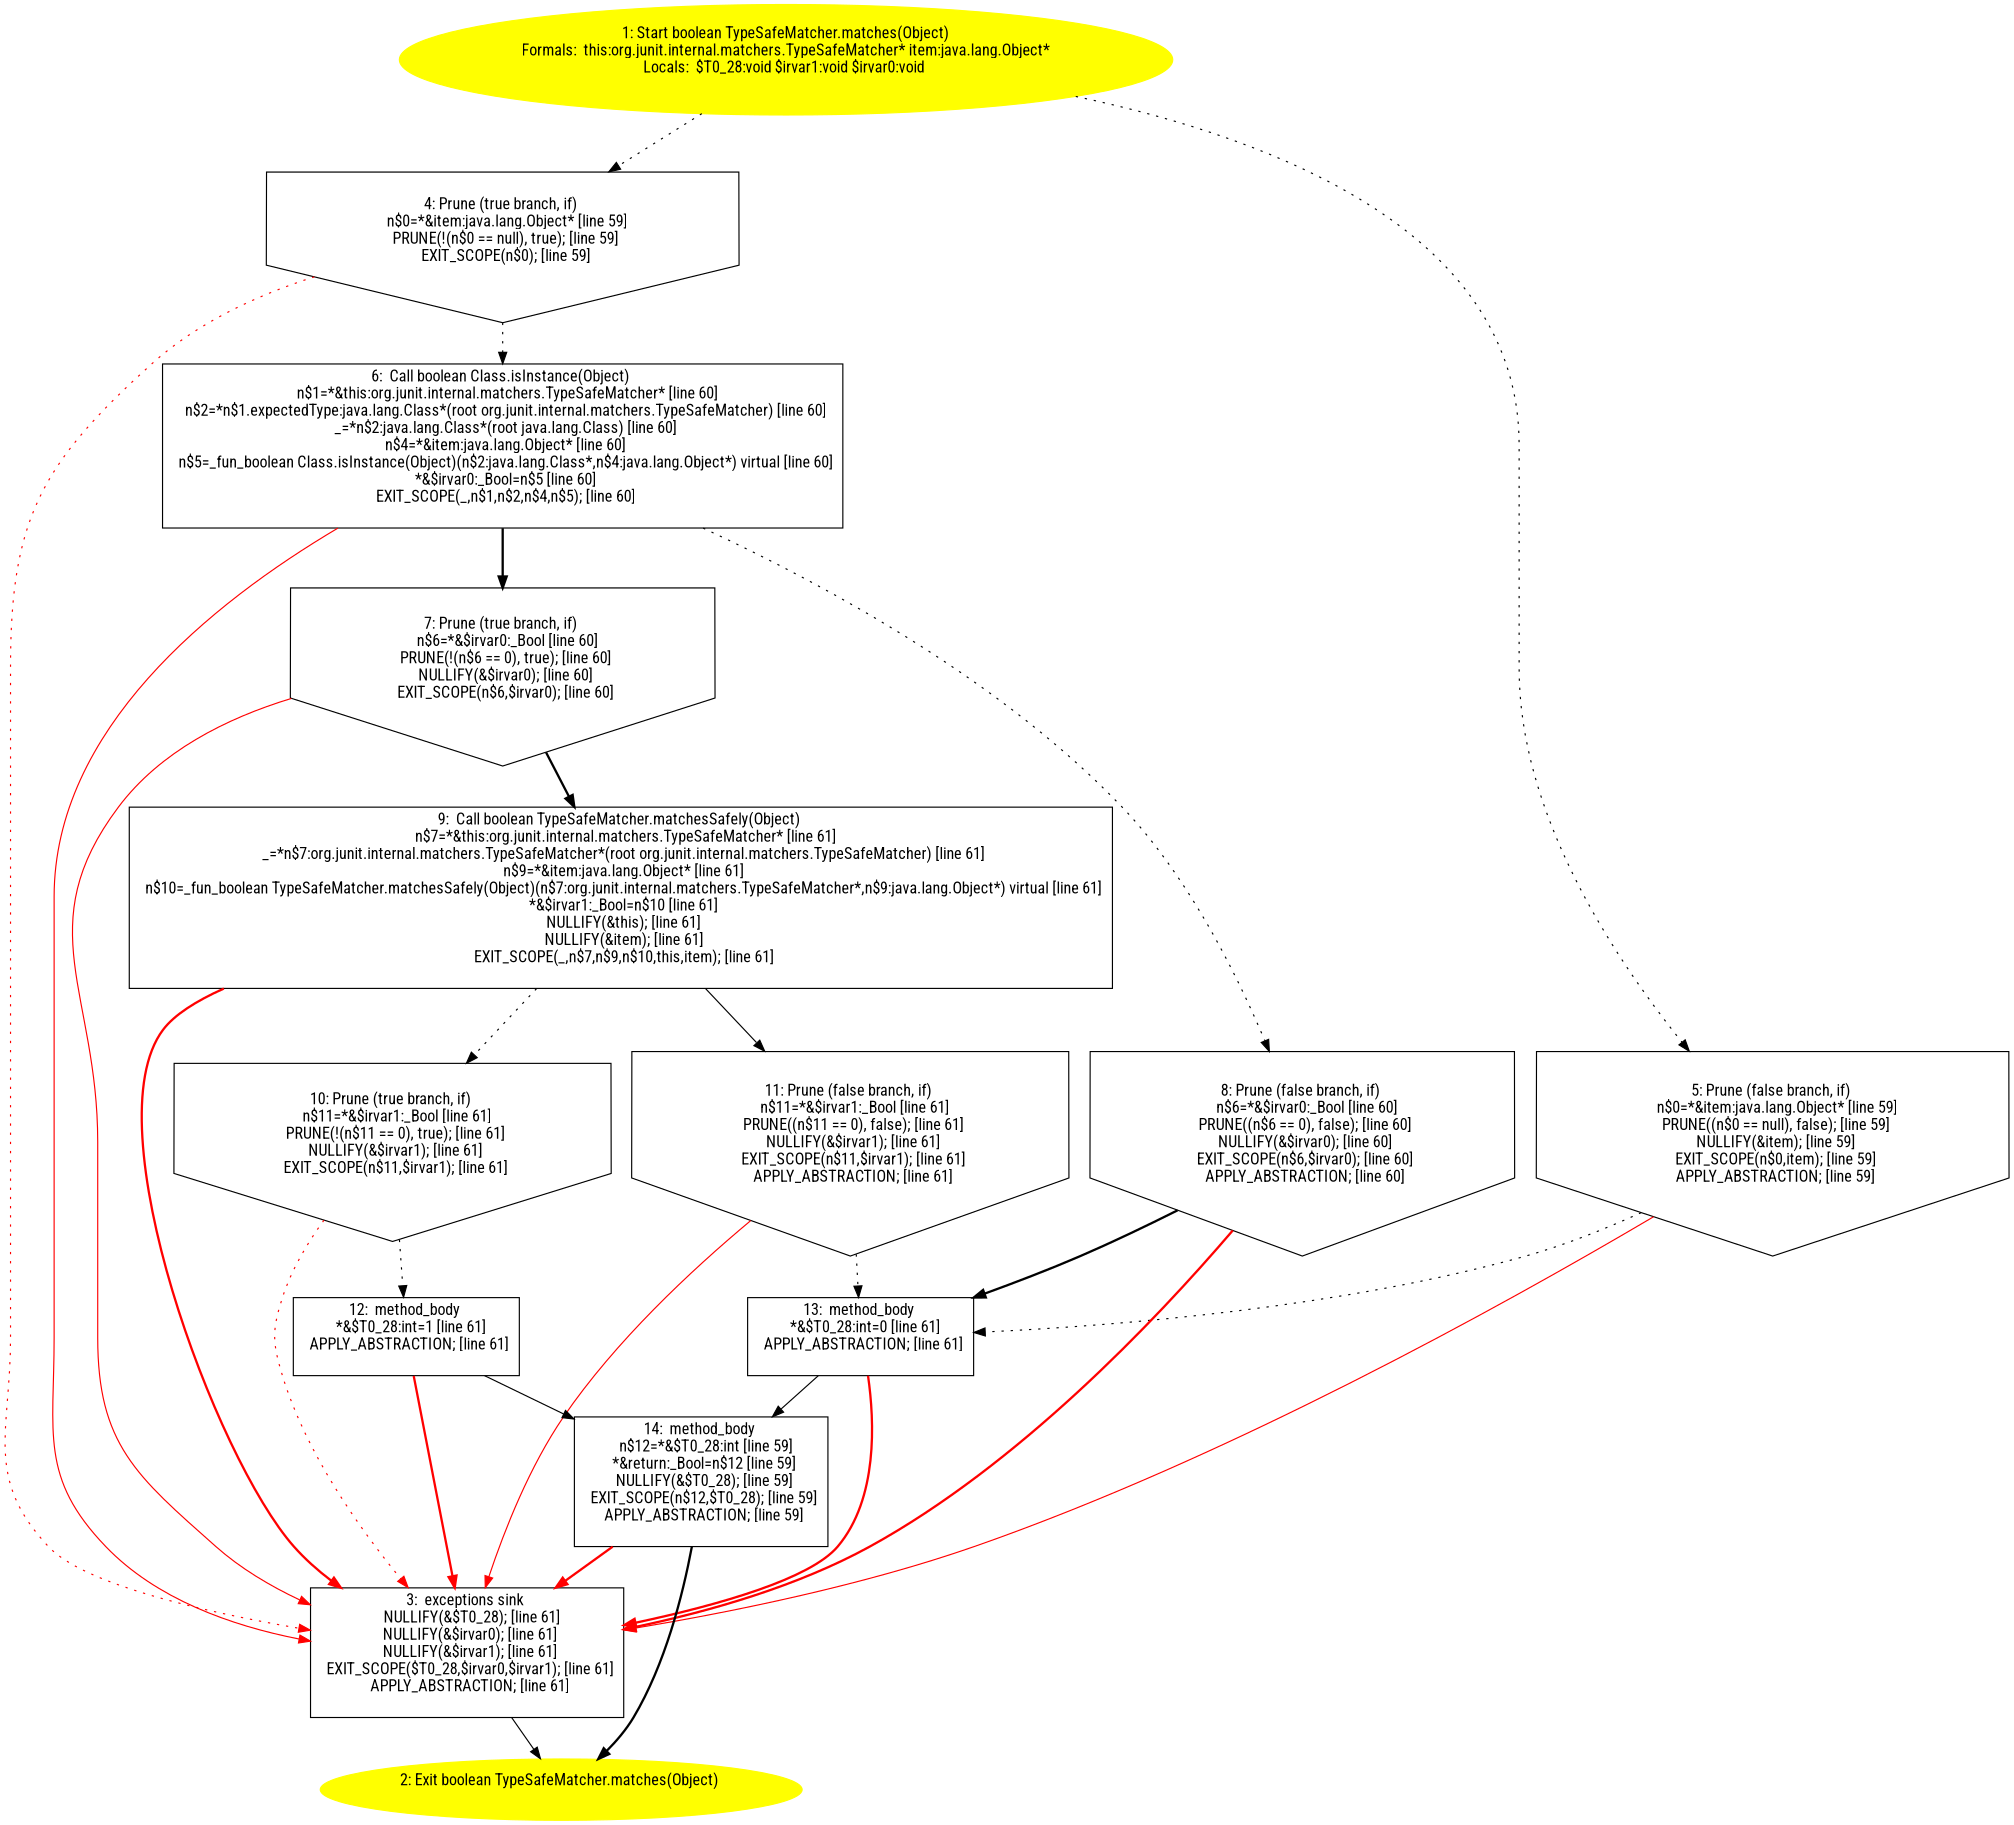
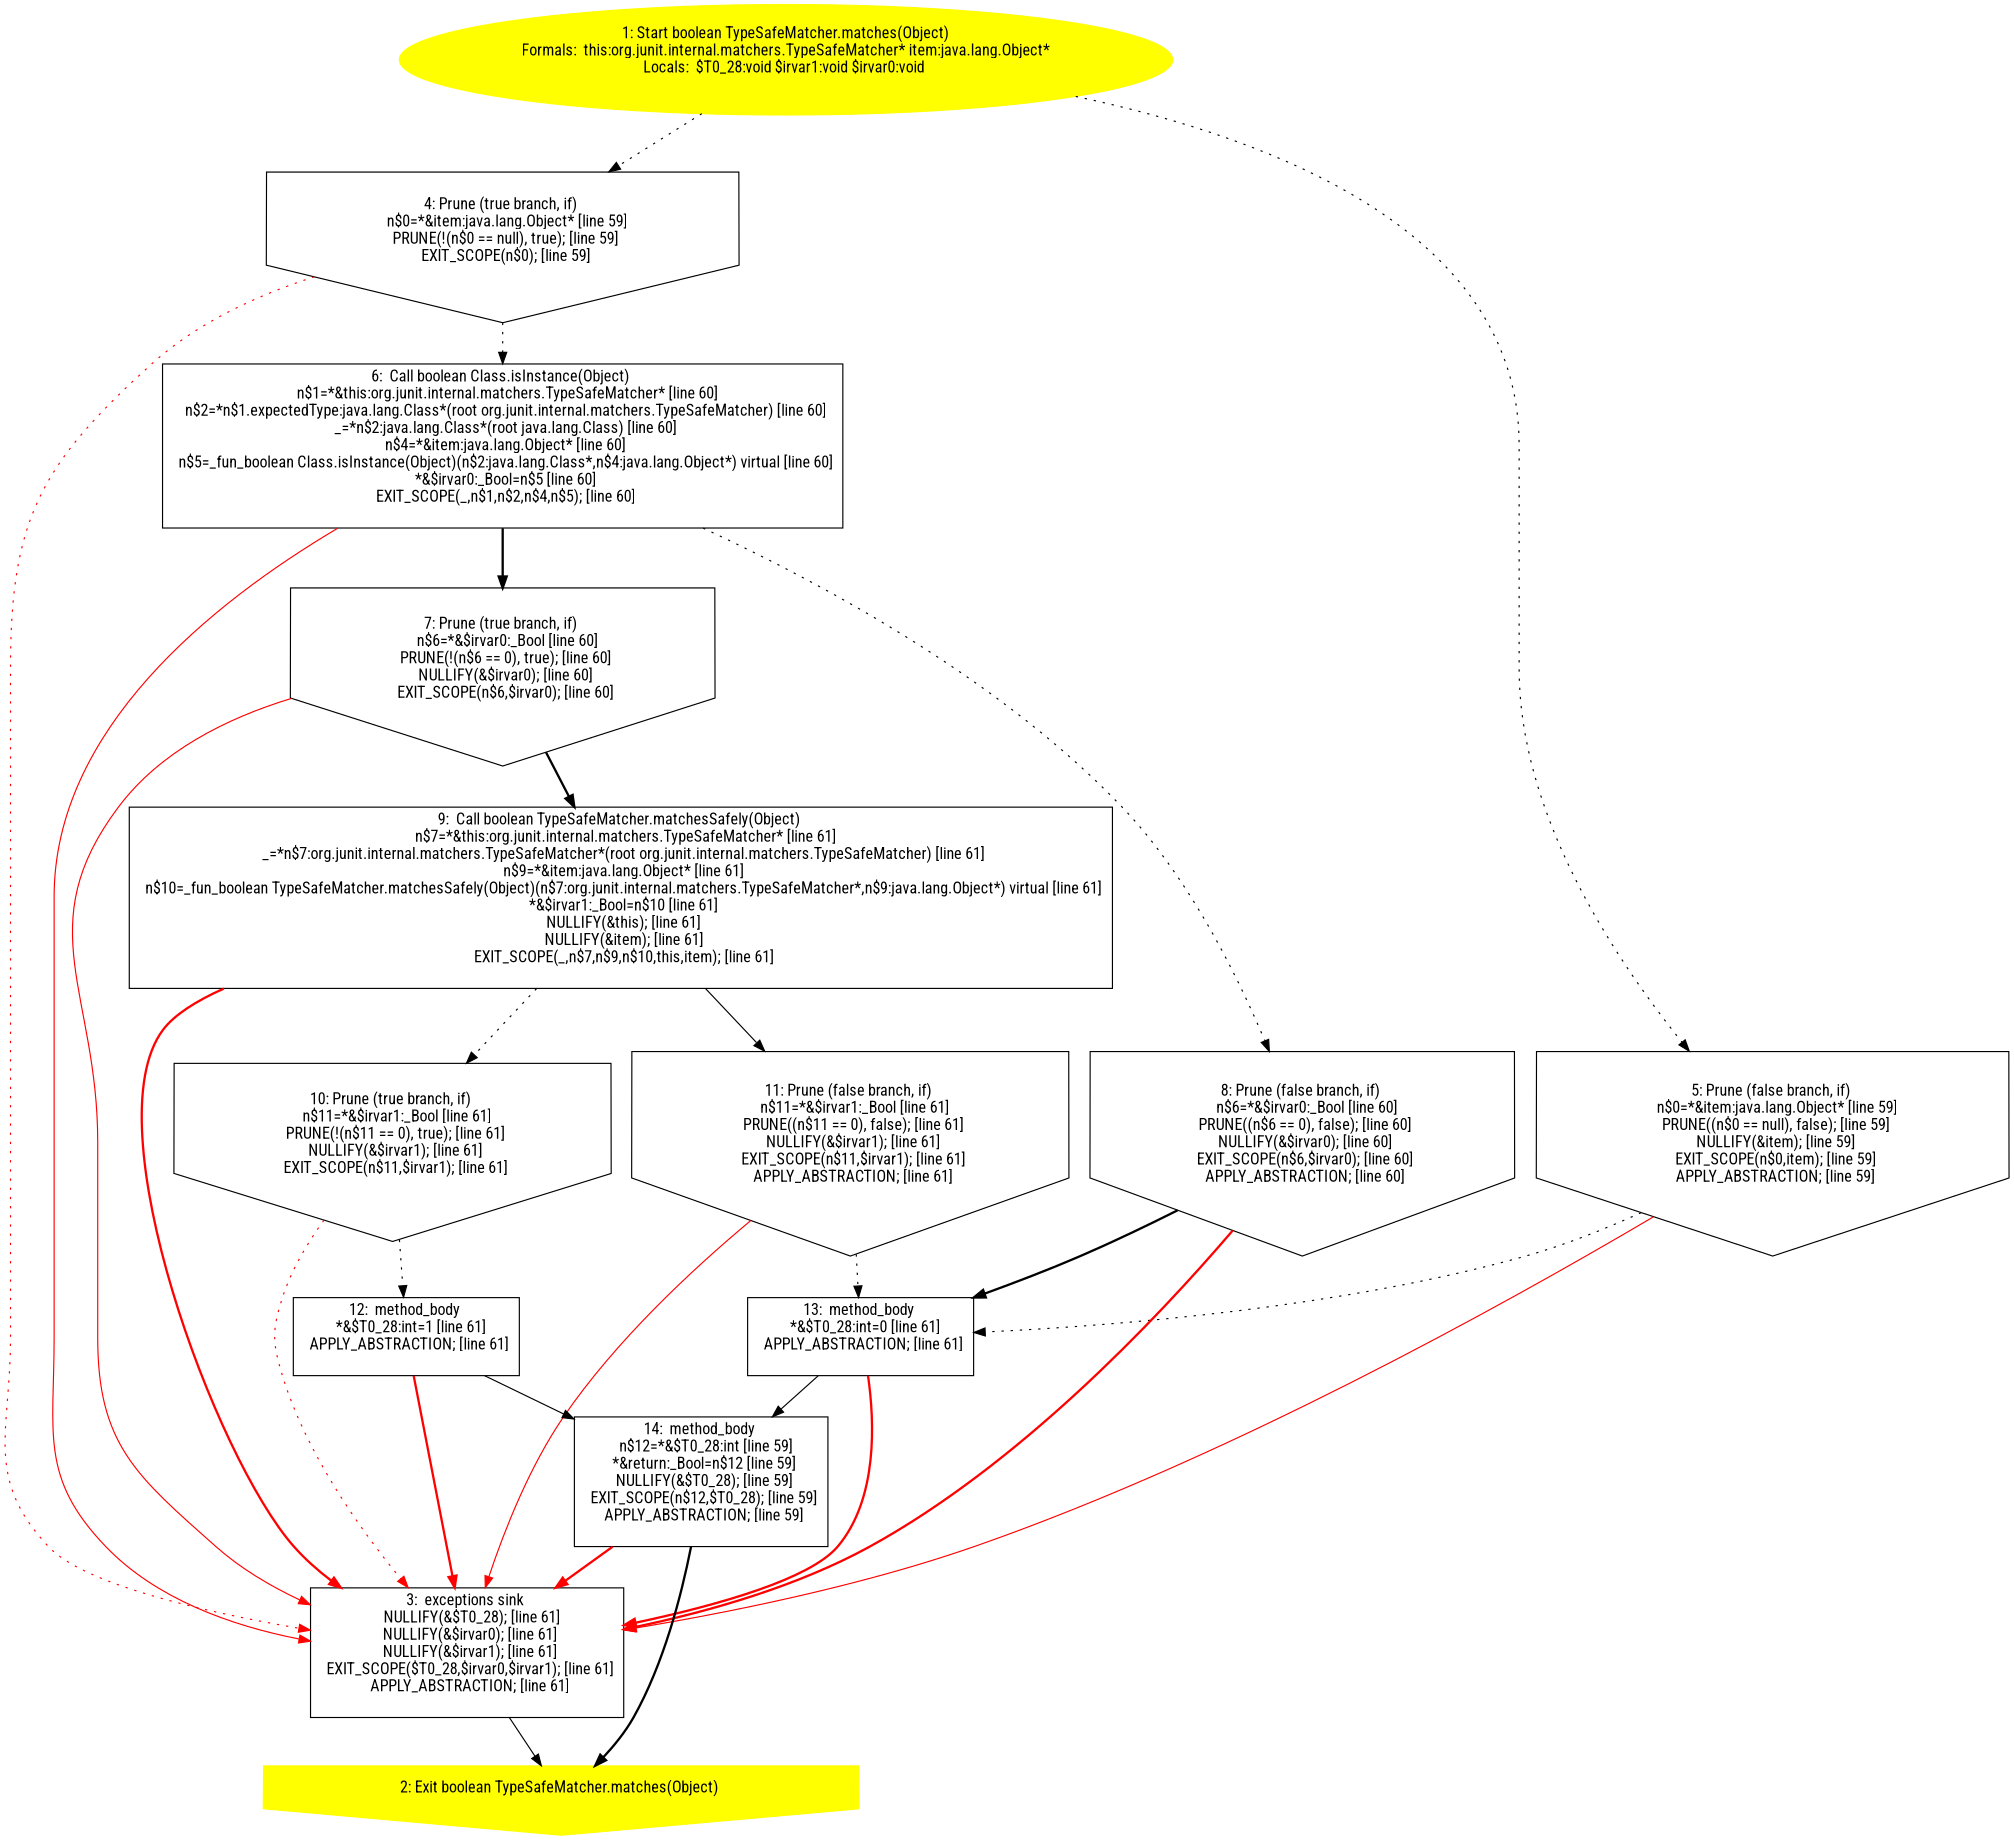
node "2: Exit boolean TypeSafeMatcher.matches(Object)": shape ellipse -> invhouse
